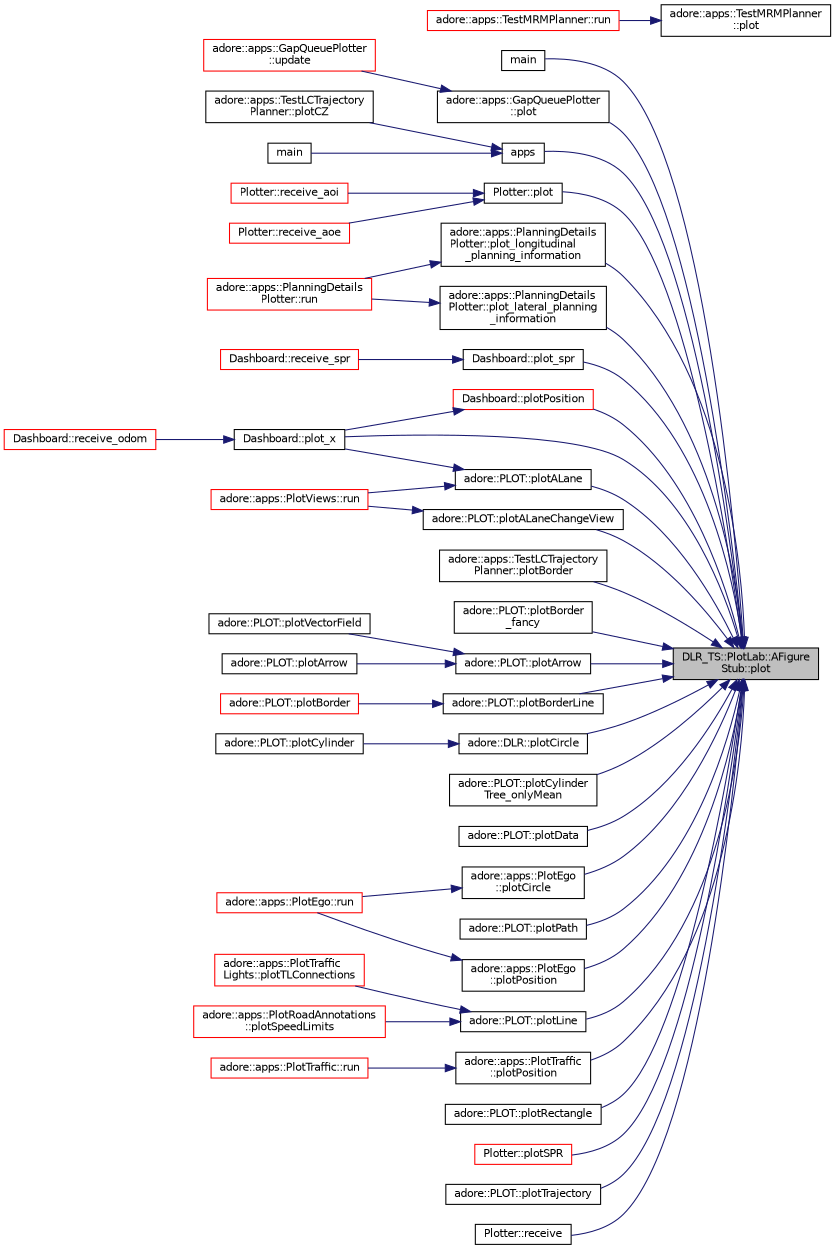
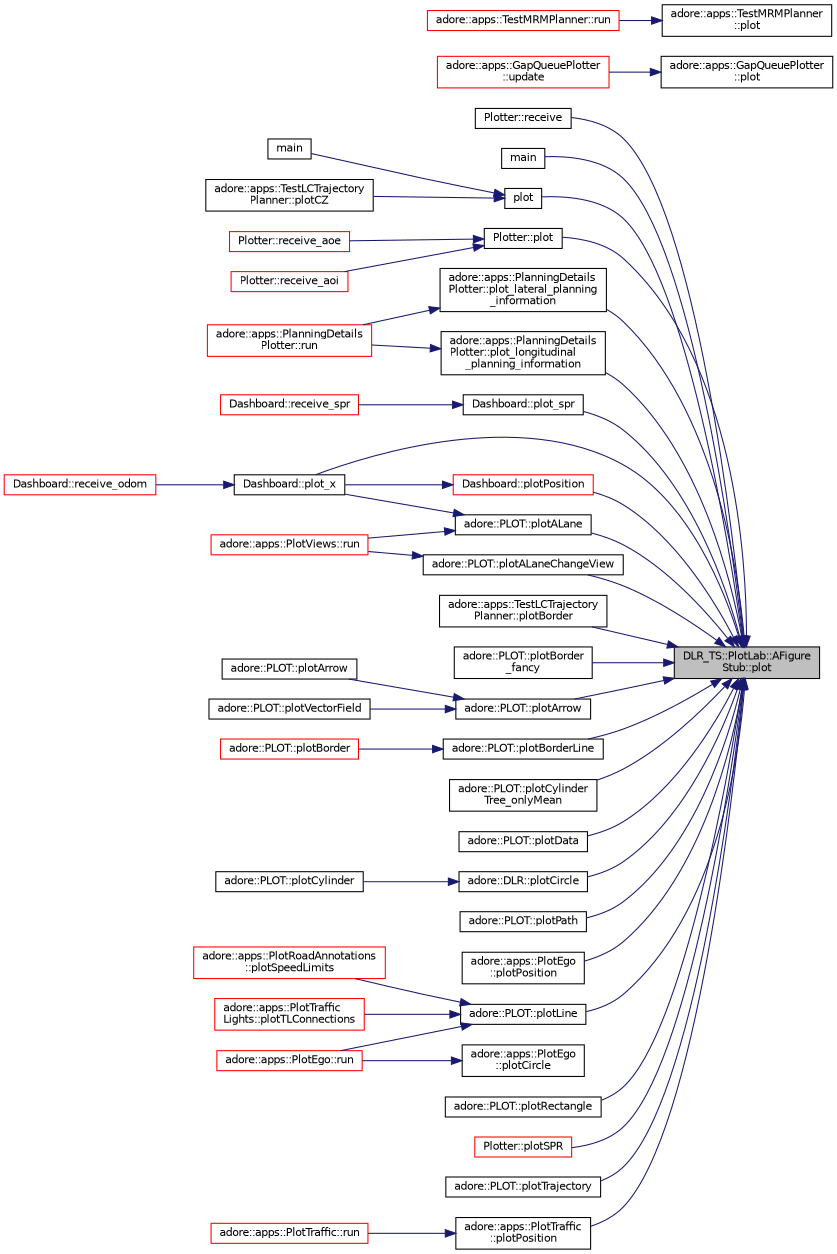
node "apps": label "apps" -> "plot"
edge "adore::apps::GapQueuePlotter ::plot" -> "DLR_TS::PlotLab::AFigure Stub::plot": removed
edge "adore::apps::PlotEgo ::plotCircle" -> "DLR_TS::PlotLab::AFigure Stub::plot": removed
edge "adore::apps::PlotEgo::run" -> "adore::apps::PlotEgo ::plotPosition": now "adore::apps::PlotEgo::run" -> "adore::PLOT::plotLine"
